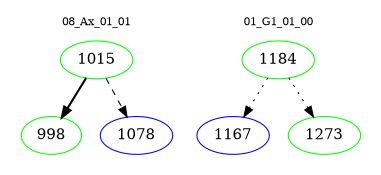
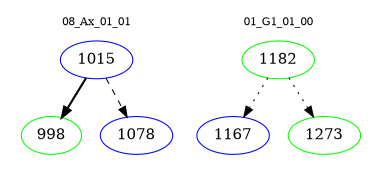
node "1015": color green -> blue
node "1184": label "1184" -> "1182"
